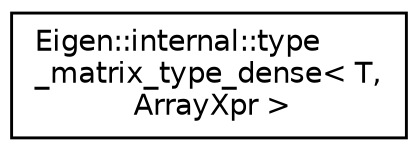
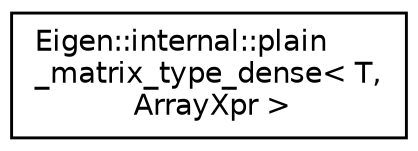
node "Eigen::internal::type _matrix_type_dense< T, ArrayXpr >": label "Eigen::internal::type _matrix_type_dense< T, ArrayXpr >" -> "Eigen::internal::plain _matrix_type_dense< T, ArrayXpr >"
